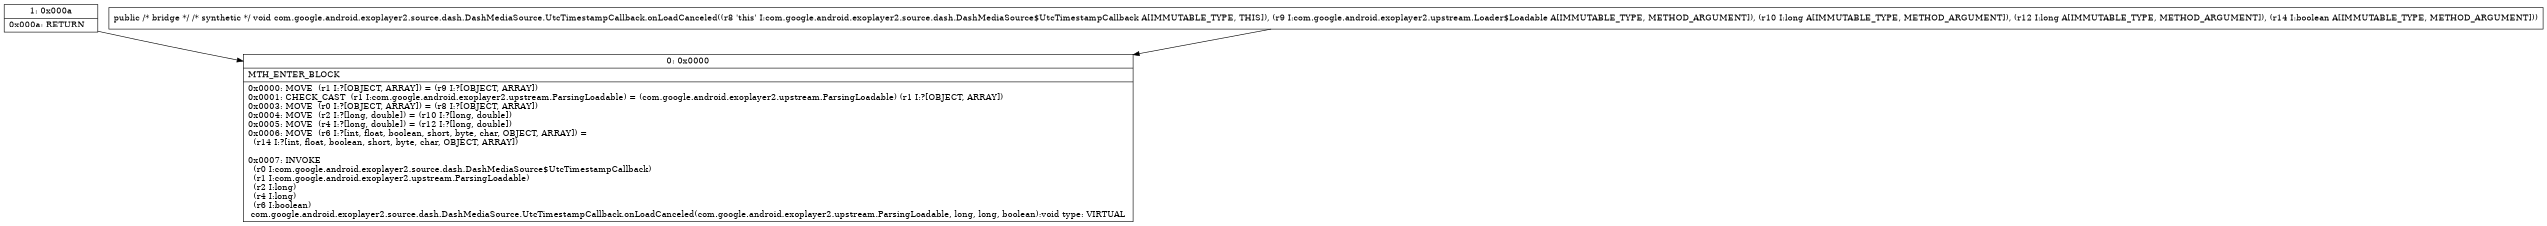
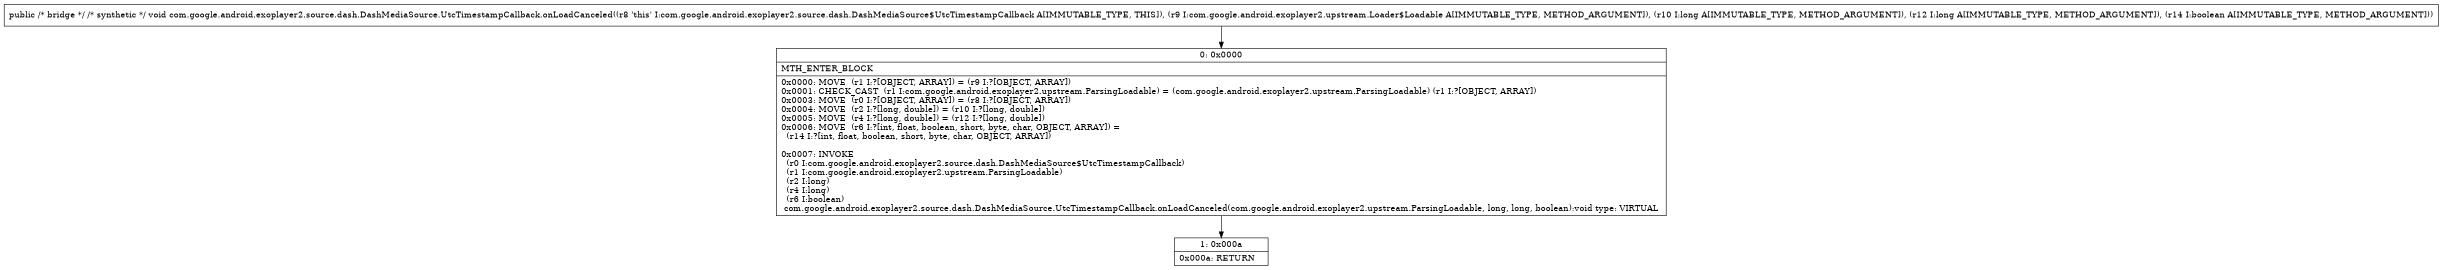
edge "1: 0x000a" -> "0: 0x0000": reversed
